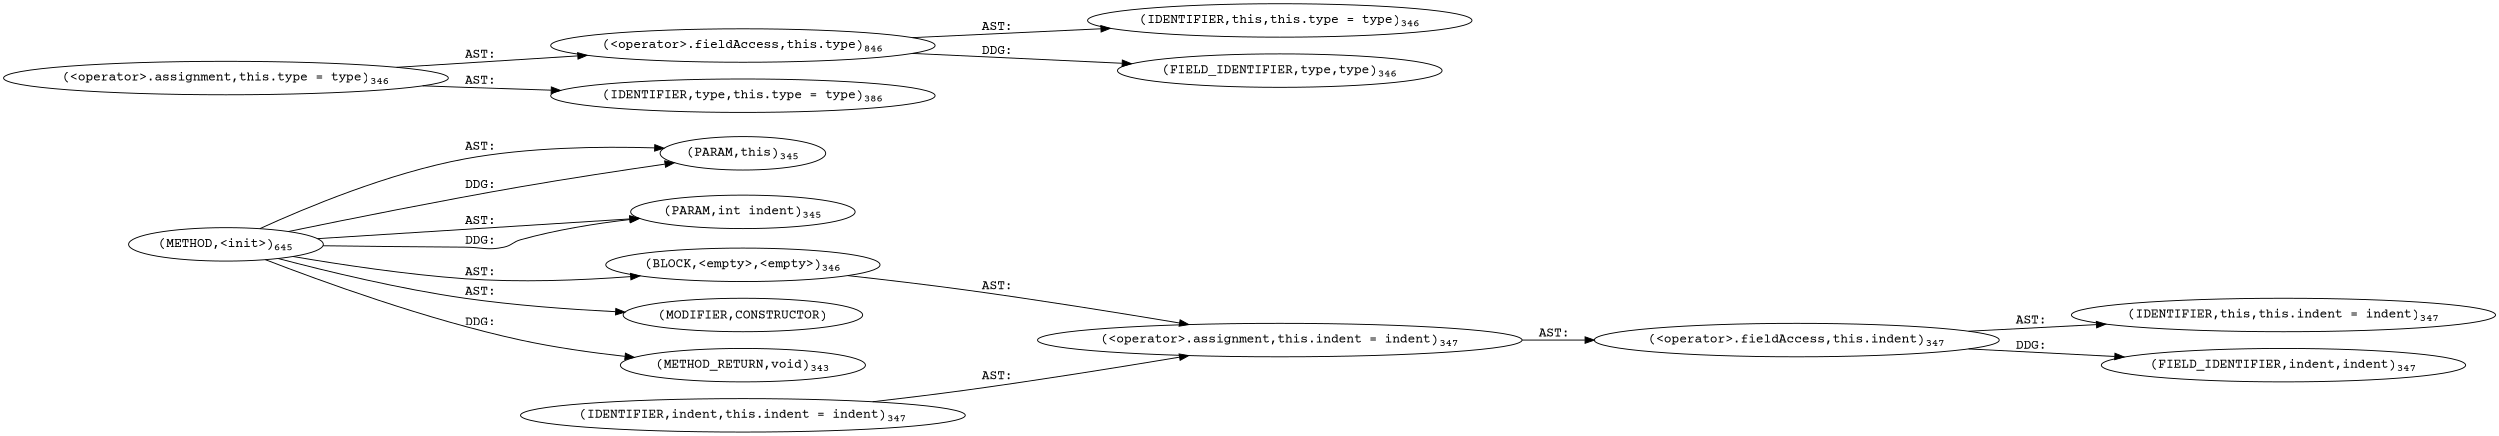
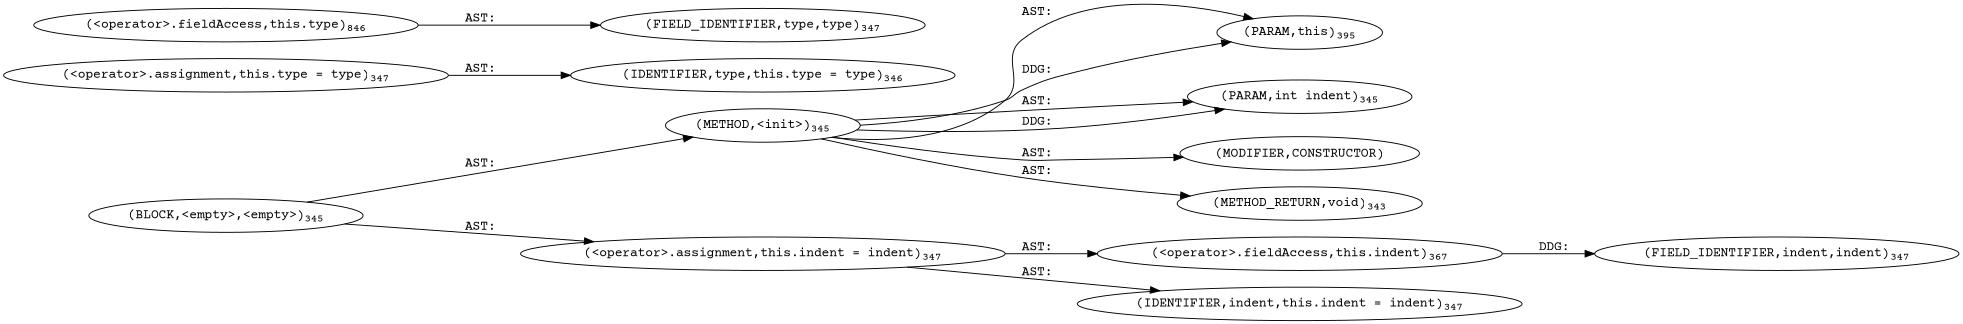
node "(IDENTIFIER,this,this.type = type)": removed
edge "(<operator>.fieldAccess,this.type)" -> "(FIELD_IDENTIFIER,type,type)": label "DDG: " -> "AST: "
edge "(<operator>.assignment,this.type = type)" -> "(<operator>.fieldAccess,this.type)": removed, label "AST:"
node "(FIELD_IDENTIFIER,type,type)": text "346" -> "347"
node "(<operator>.assignment,this.type = type)": text "346" -> "347"
node "(IDENTIFIER,type,this.type = type)": text "386" -> "346"
node "(PARAM,this)": text "345" -> "395"
node "(METHOD,<init>)": text "645" -> "345"
node "(BLOCK,<empty>,<empty>)": text "346" -> "345"
edge "(METHOD,<init>)" -> "(BLOCK,<empty>,<empty>)": reversed
node "(IDENTIFIER,this,this.indent = indent)": removed
edge "(METHOD,<init>)" -> "(METHOD_RETURN,void)": label "DDG: " -> "AST: "
node "(<operator>.fieldAccess,this.indent)": text "347" -> "367"
edge "(IDENTIFIER,indent,this.indent = indent)" -> "(<operator>.assignment,this.indent = indent)": reversed
